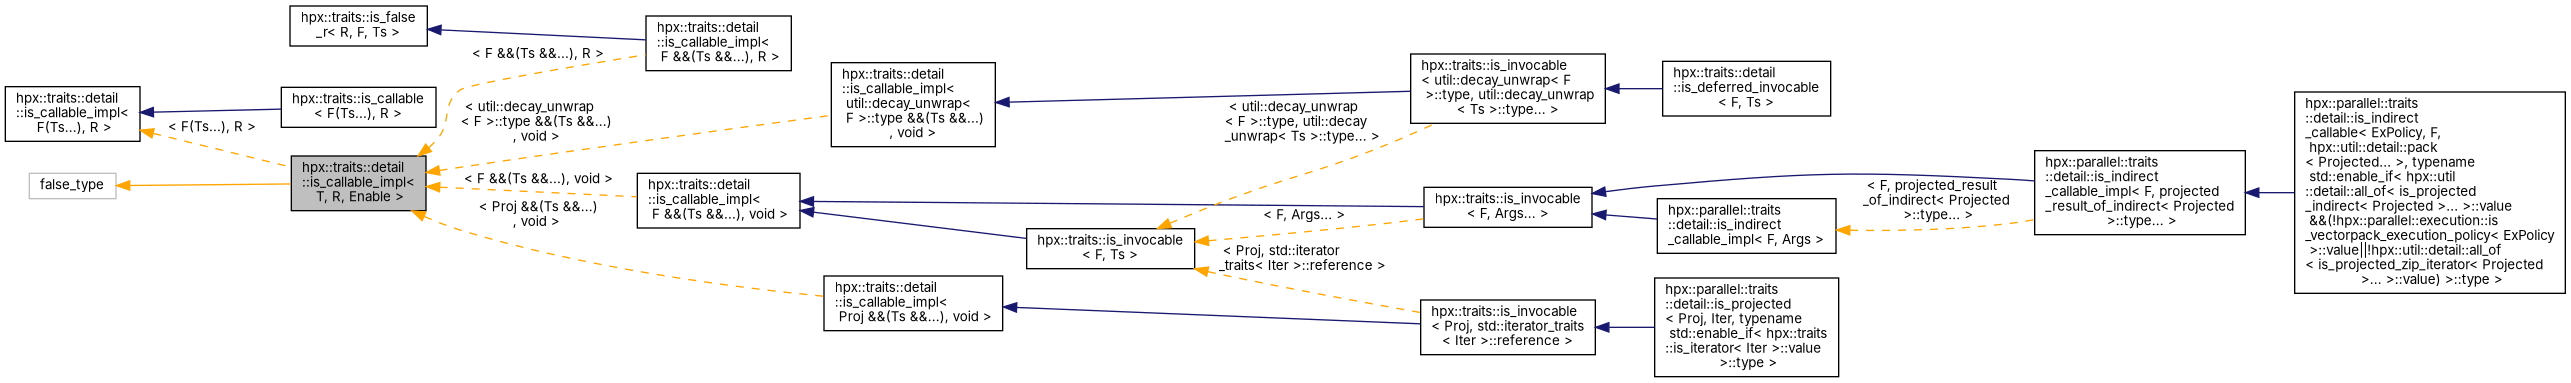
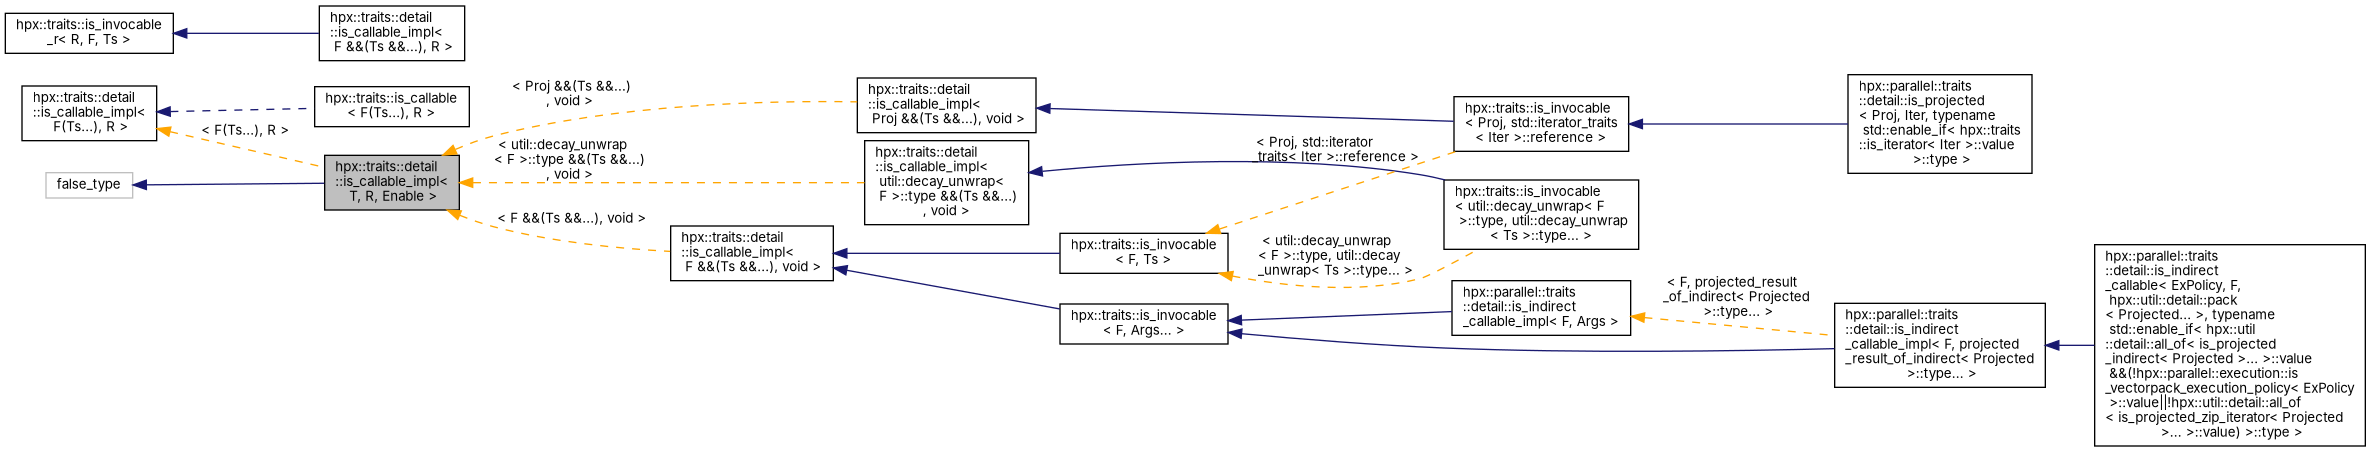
node "hpx::traits::is_false _r< R, F, Ts >": label "hpx::traits::is_false _r< R, F, Ts >" -> "hpx::traits::is_invocable _r< R, F, Ts >"
edge "hpx::traits::detail ::is_callable_impl< F &&(Ts &&...), R >" -> "hpx::traits::detail ::is_callable_impl< T, R, Enable >": removed, label "< F &&(Ts &&...), R >"
node "hpx::traits::detail ::is_deferred_invocable < F, Ts >": removed
edge "hpx::traits::is_callable < F(Ts...), R >" -> "hpx::traits::detail ::is_callable_impl< F(Ts...), R >": style solid -> dashed
edge "hpx::traits::detail ::is_callable_impl< T, R, Enable >" -> "false_type": color orange -> midnightblue
edge "hpx::traits::is_invocable < F, Args... >" -> "hpx::traits::is_invocable < F, Ts >": removed, label "< F, Args... >"
